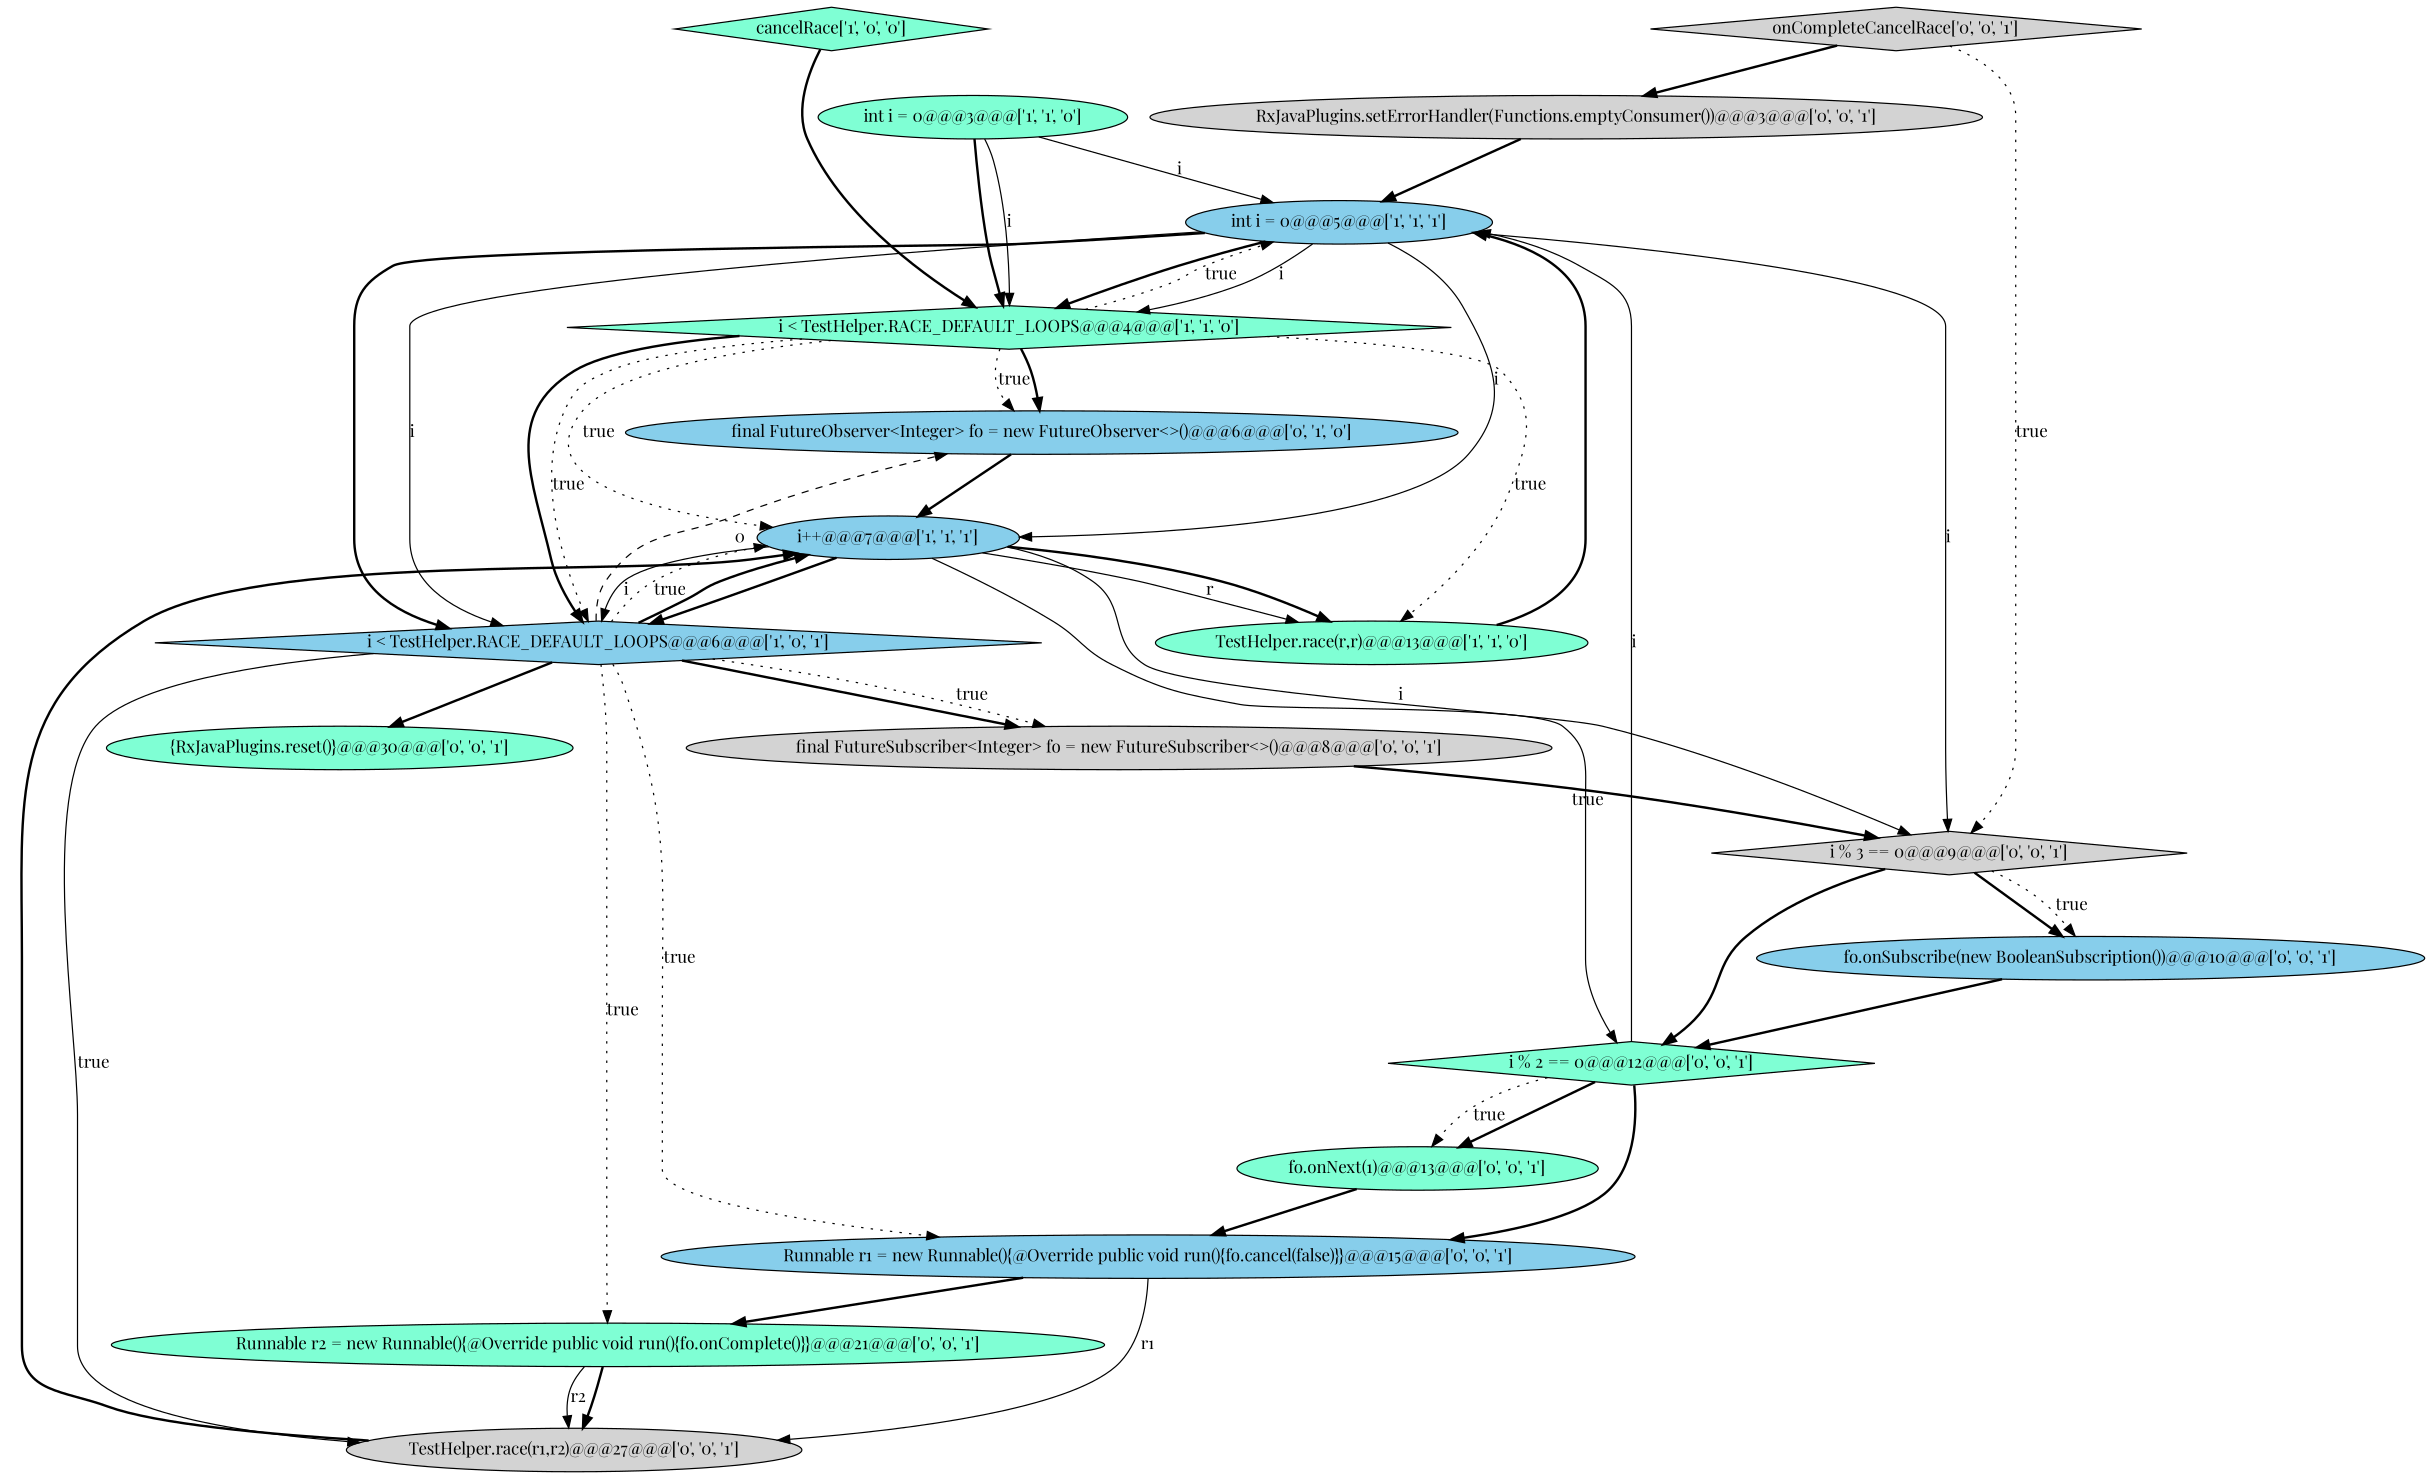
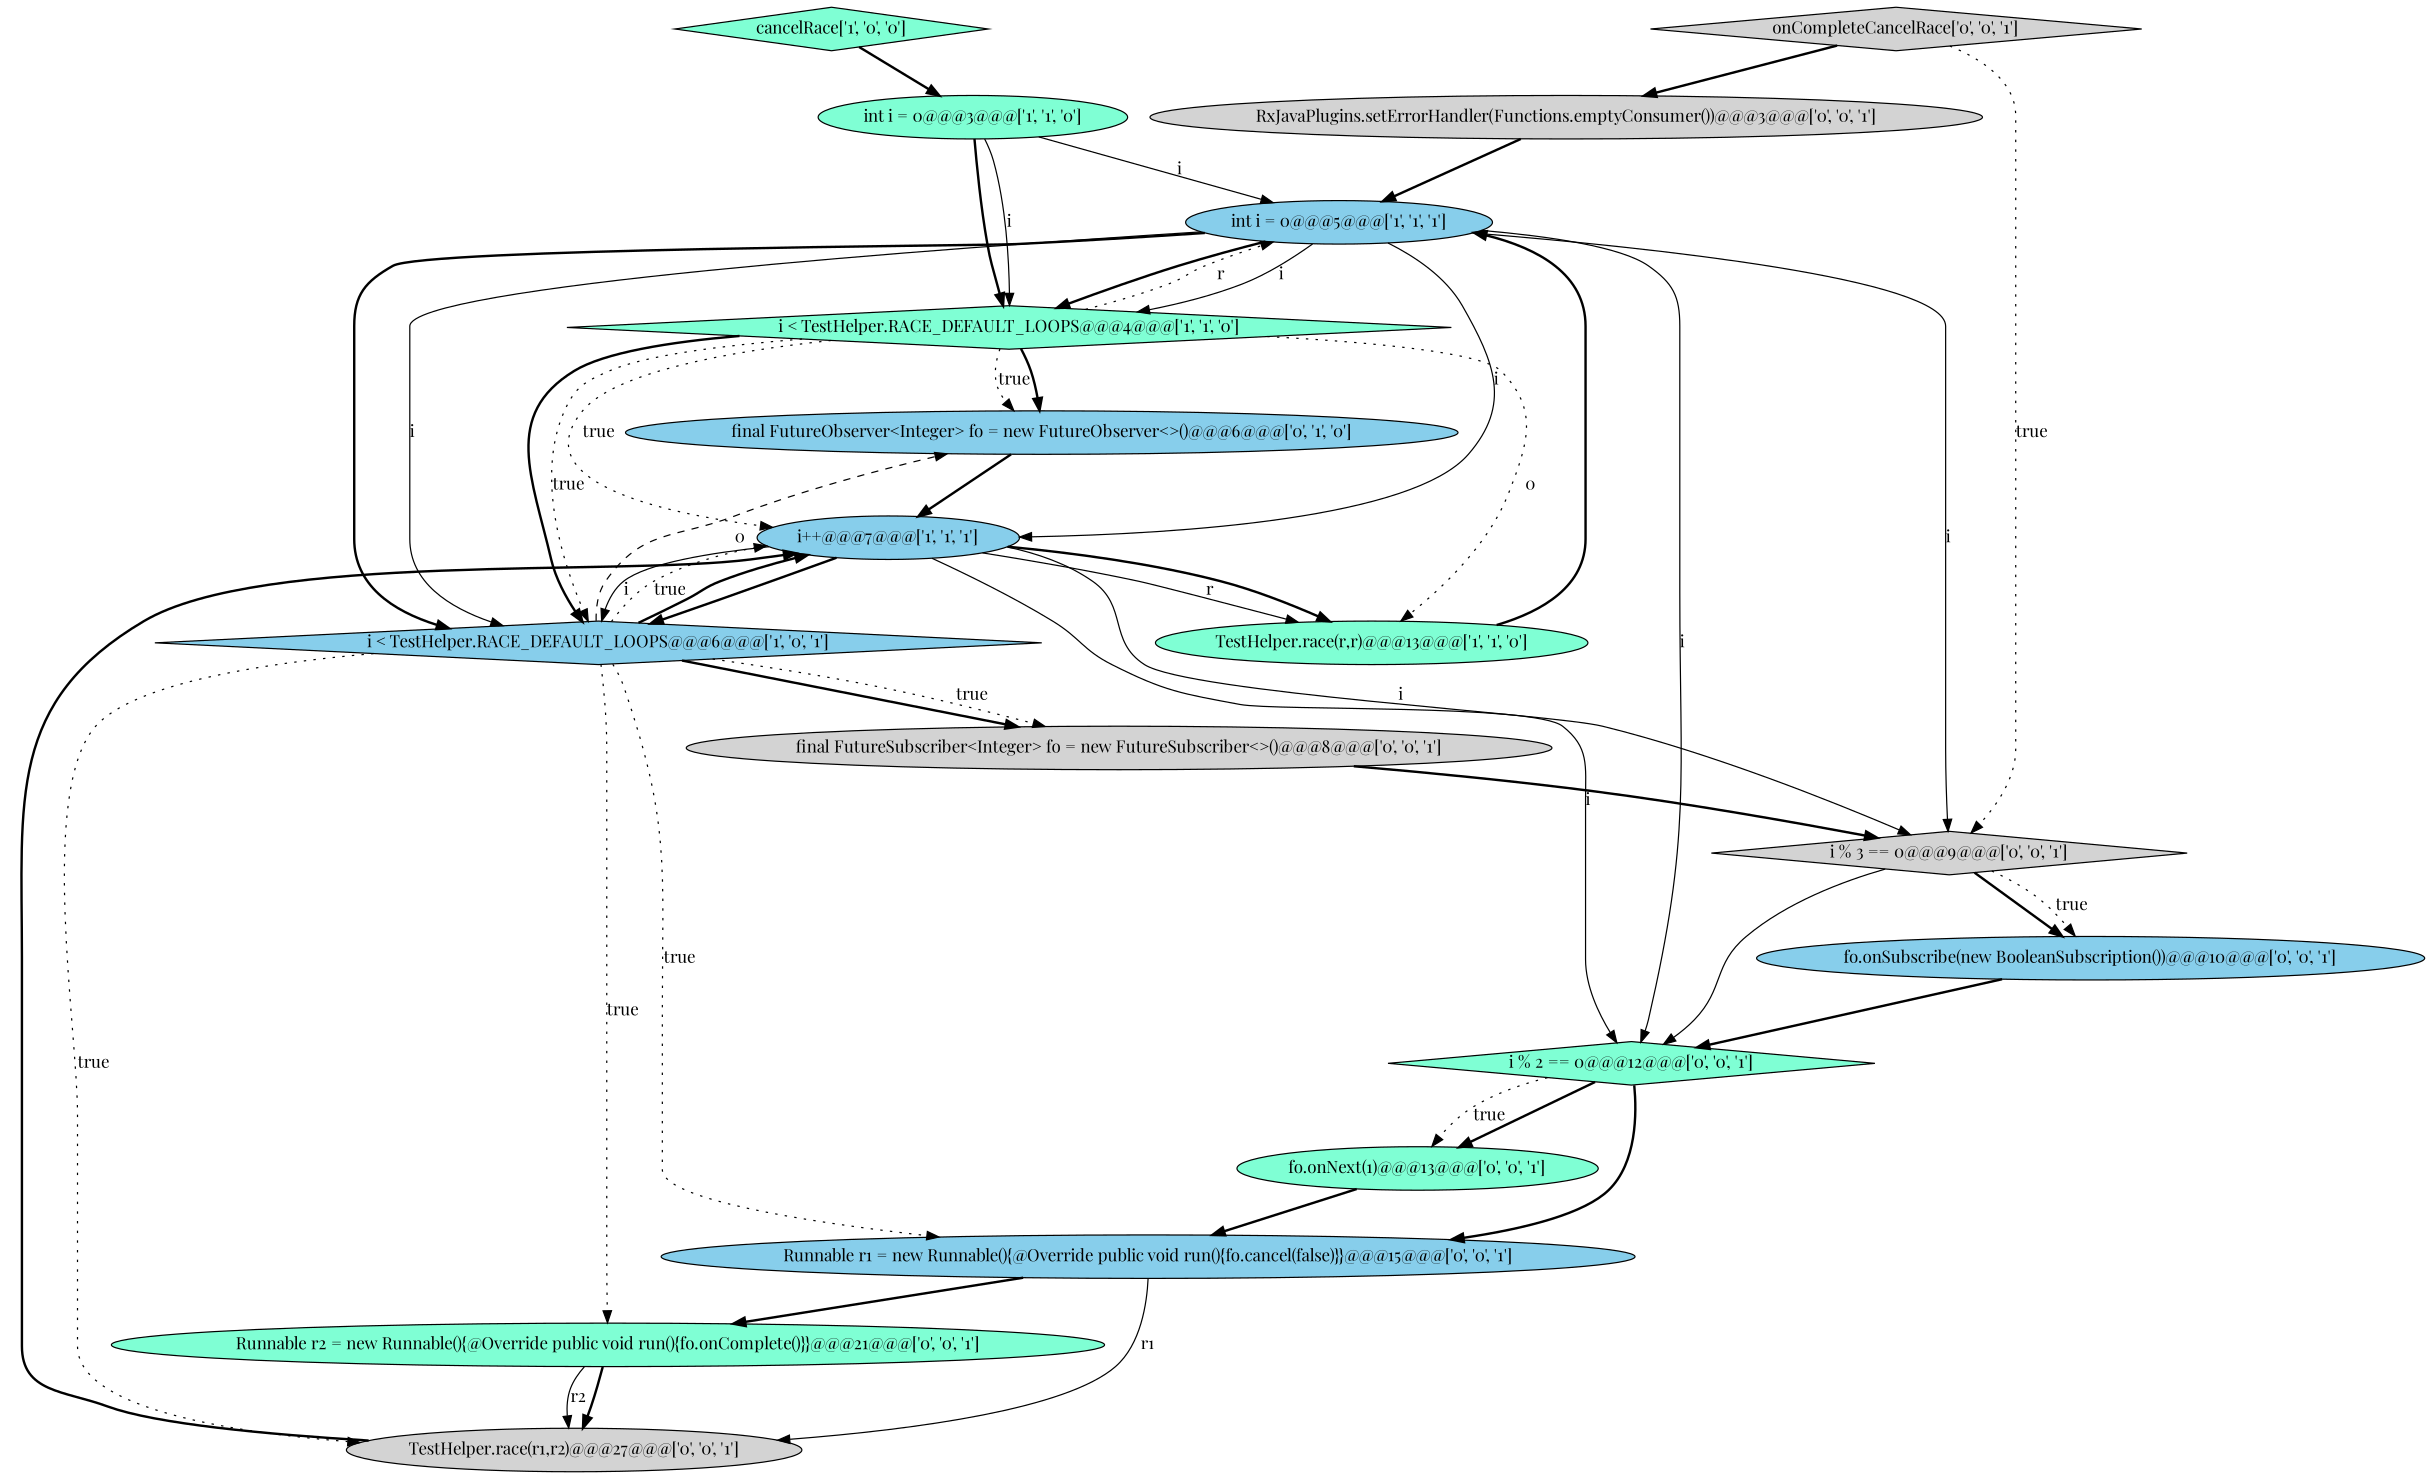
edge "cancelRace['1', '0', '0']" -> "i < TestHelper.RACE_DEFAULT_LOOPS@@@4@@@['1', '1', '0']": now "cancelRace['1', '0', '0']" -> "int i = 0@@@3@@@['1', '1', '0']"
edge "i < TestHelper.RACE_DEFAULT_LOOPS@@@4@@@['1', '1', '0']" -> "int i = 0@@@5@@@['1', '1', '1']": label "true" -> "r"
edge "i < TestHelper.RACE_DEFAULT_LOOPS@@@4@@@['1', '1', '0']" -> "TestHelper.race(r,r)@@@13@@@['1', '1', '0']": label "true" -> "0"
edge "i % 2 == 0@@@12@@@['0', '0', '1']" -> "int i = 0@@@5@@@['1', '1', '1']": reversed
node "{RxJavaPlugins.reset()}@@@30@@@['0', '0', '1']": removed
edge "i++@@@7@@@['1', '1', '1']" -> "i % 2 == 0@@@12@@@['0', '0', '1']": label "true" -> "i"
edge "i % 3 == 0@@@9@@@['0', '0', '1']" -> "i % 2 == 0@@@12@@@['0', '0', '1']": style bold -> solid
edge "i < TestHelper.RACE_DEFAULT_LOOPS@@@6@@@['1', '0', '1']" -> "TestHelper.race(r1,r2)@@@27@@@['0', '0', '1']": style solid -> dotted
